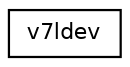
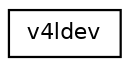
node "v7ldev": label "v7ldev" -> "v4ldev"
